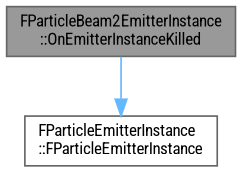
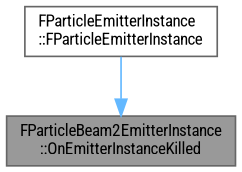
edge "FParticleBeam2EmitterInstance ::OnEmitterInstanceKilled" -> "FParticleEmitterInstance ::FParticleEmitterInstance": reversed
